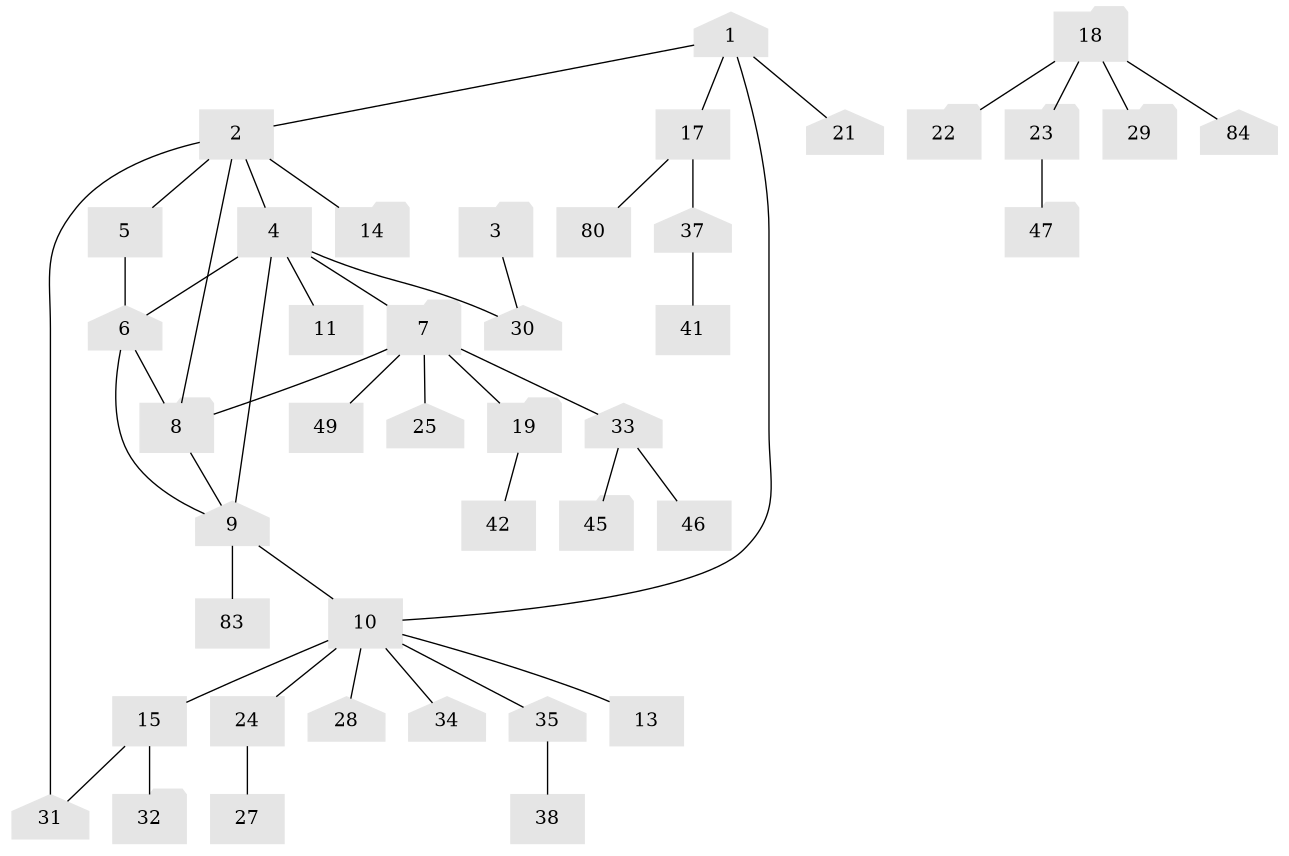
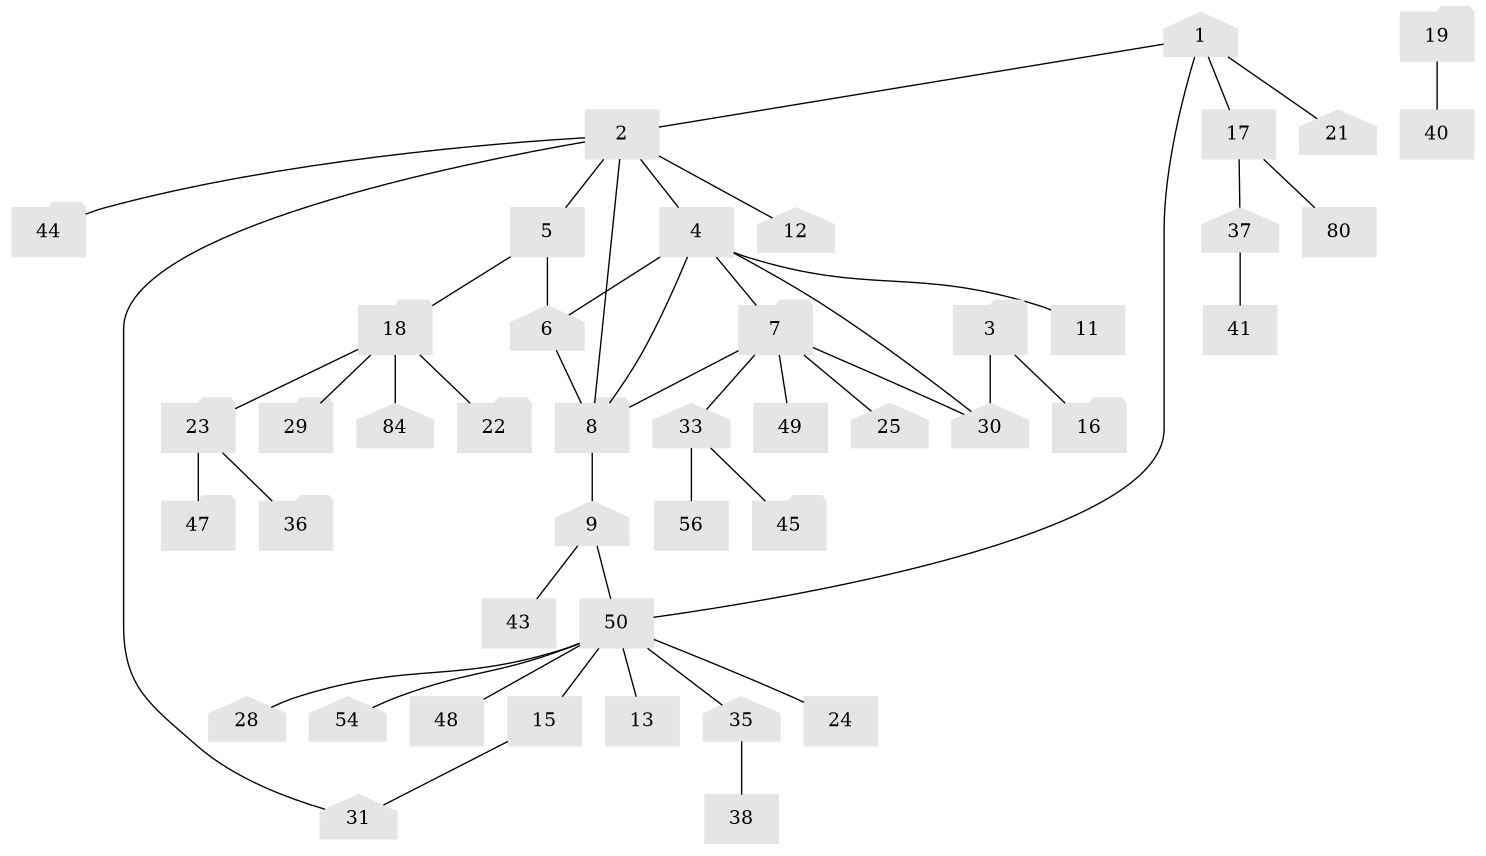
node "14": label "14" -> "44"
node "12": added
edge "5" -- "18": added
edge "7" -- "19": now "7" -- "30"
edge "4" -- "9": now "4" -- "8"
node "16": added
edge "6" -- "9": removed
node "36": added
node "42": label "42" -> "40"
node "46": label "46" -> "56"
node "83": label "83" -> "43"
node "10": label "10" -> "50"
node "48": added
node "34": label "34" -> "54"
node "32": removed
node "27": removed
